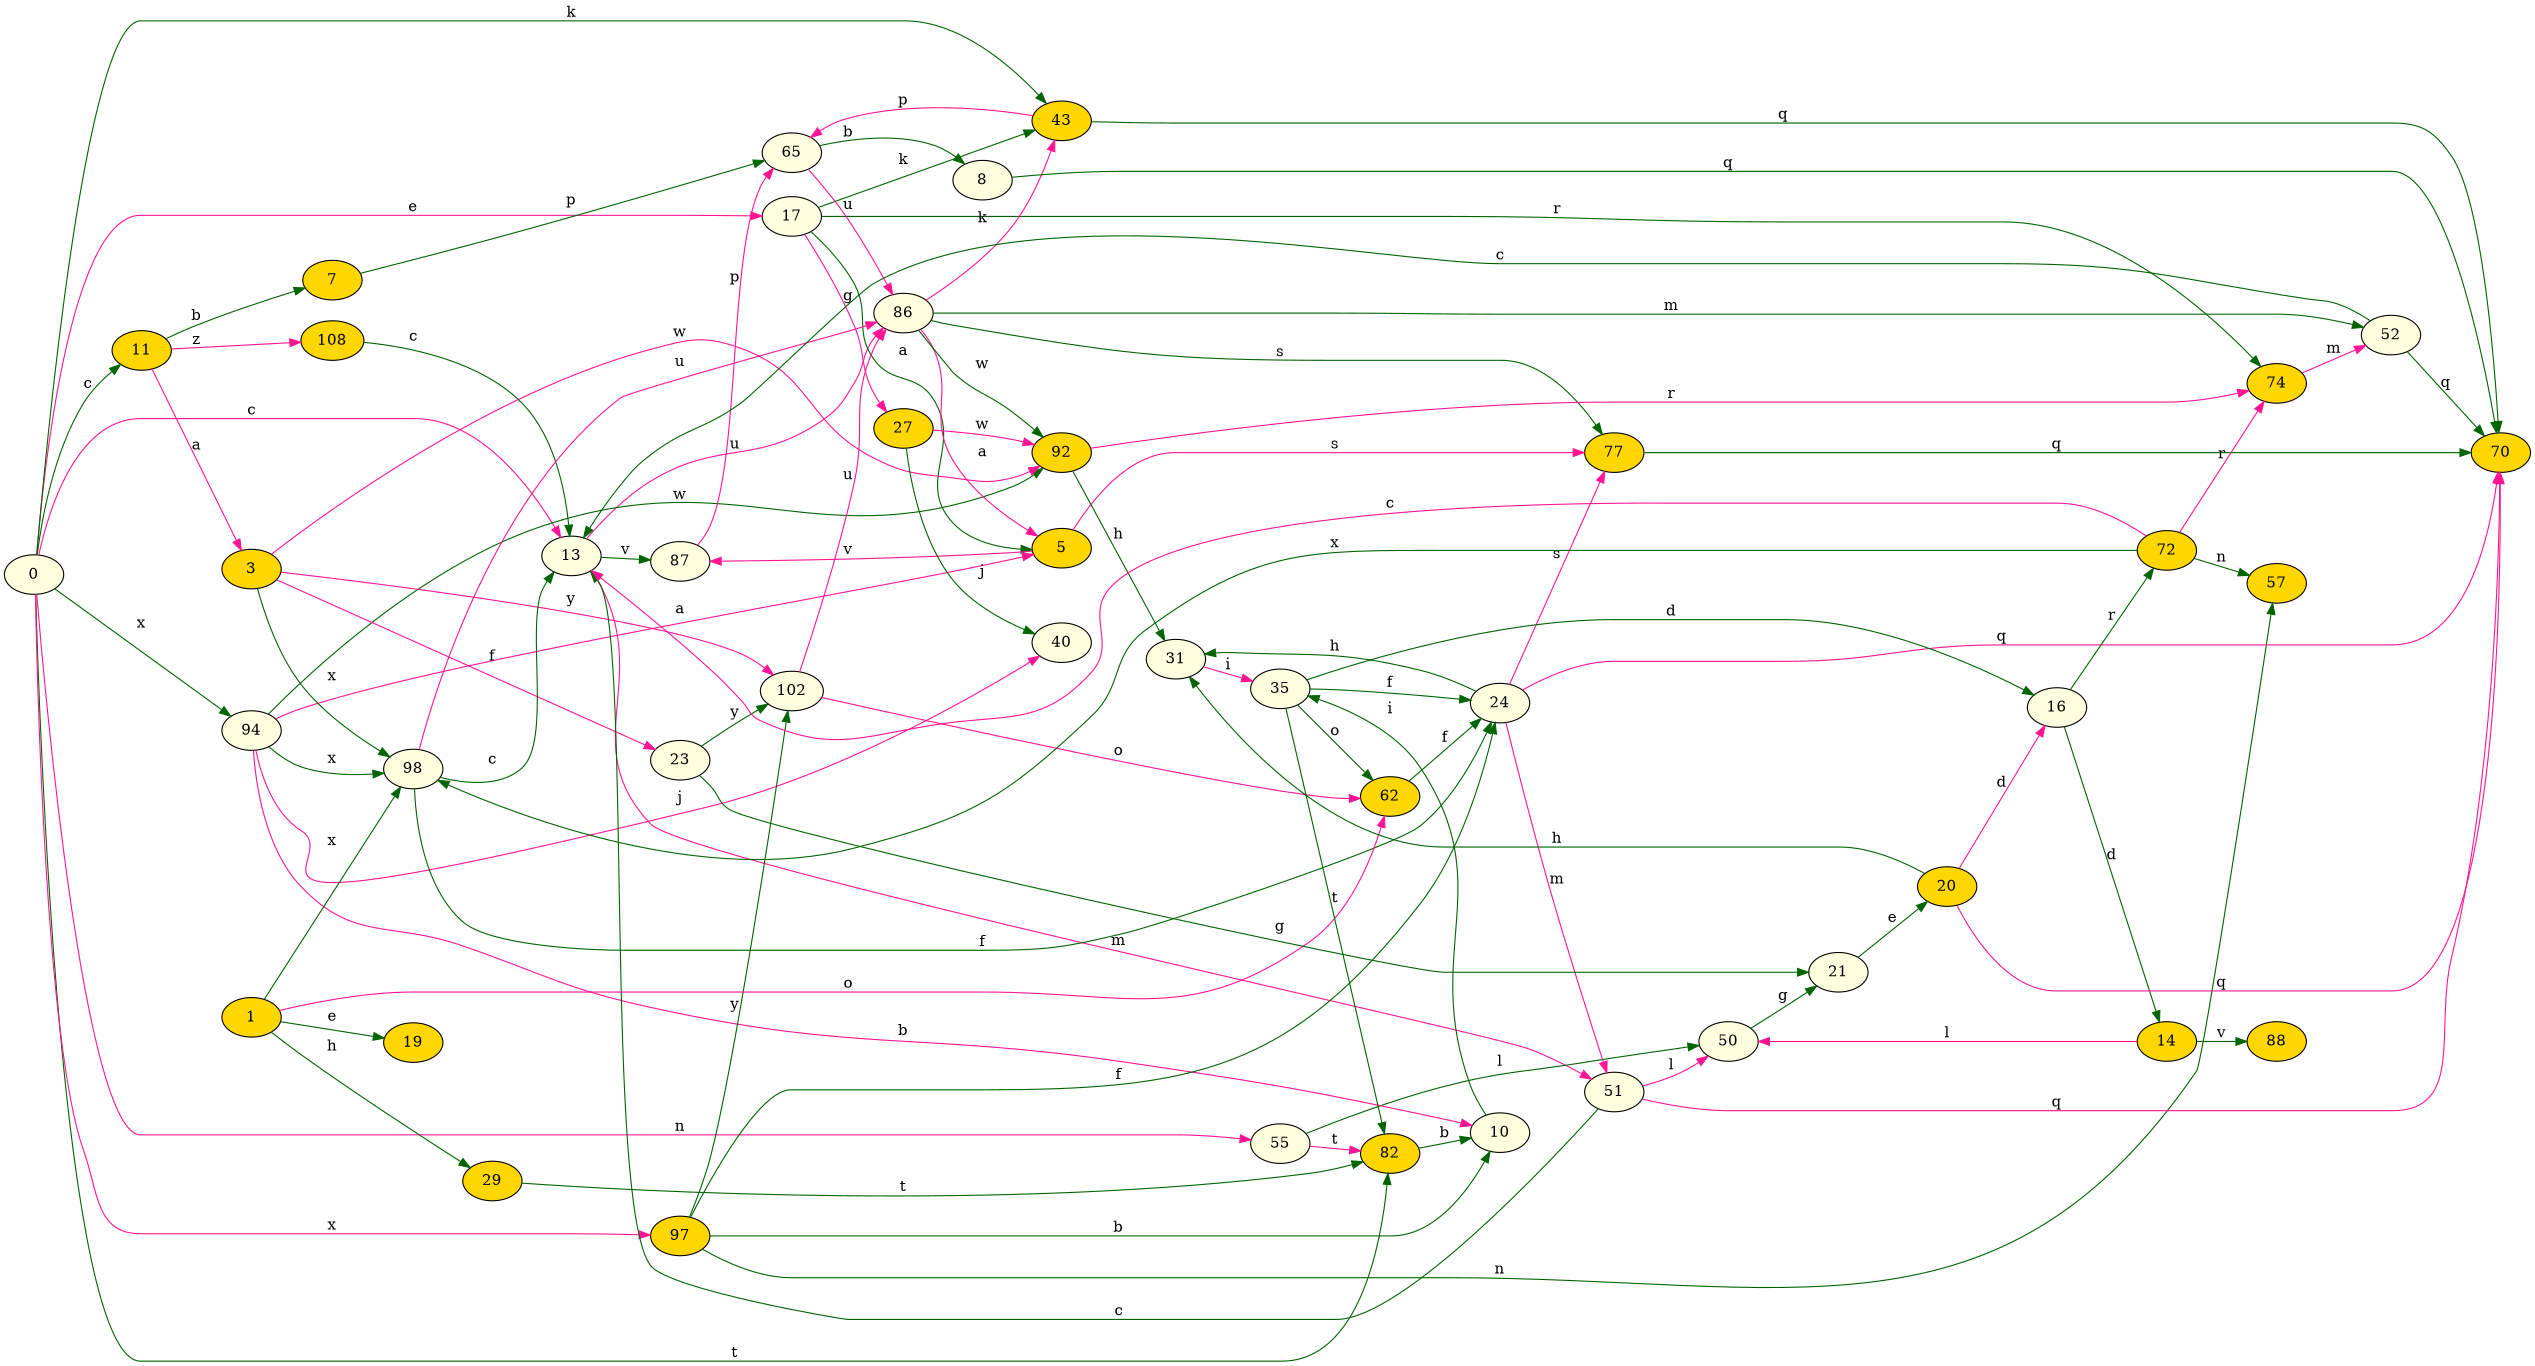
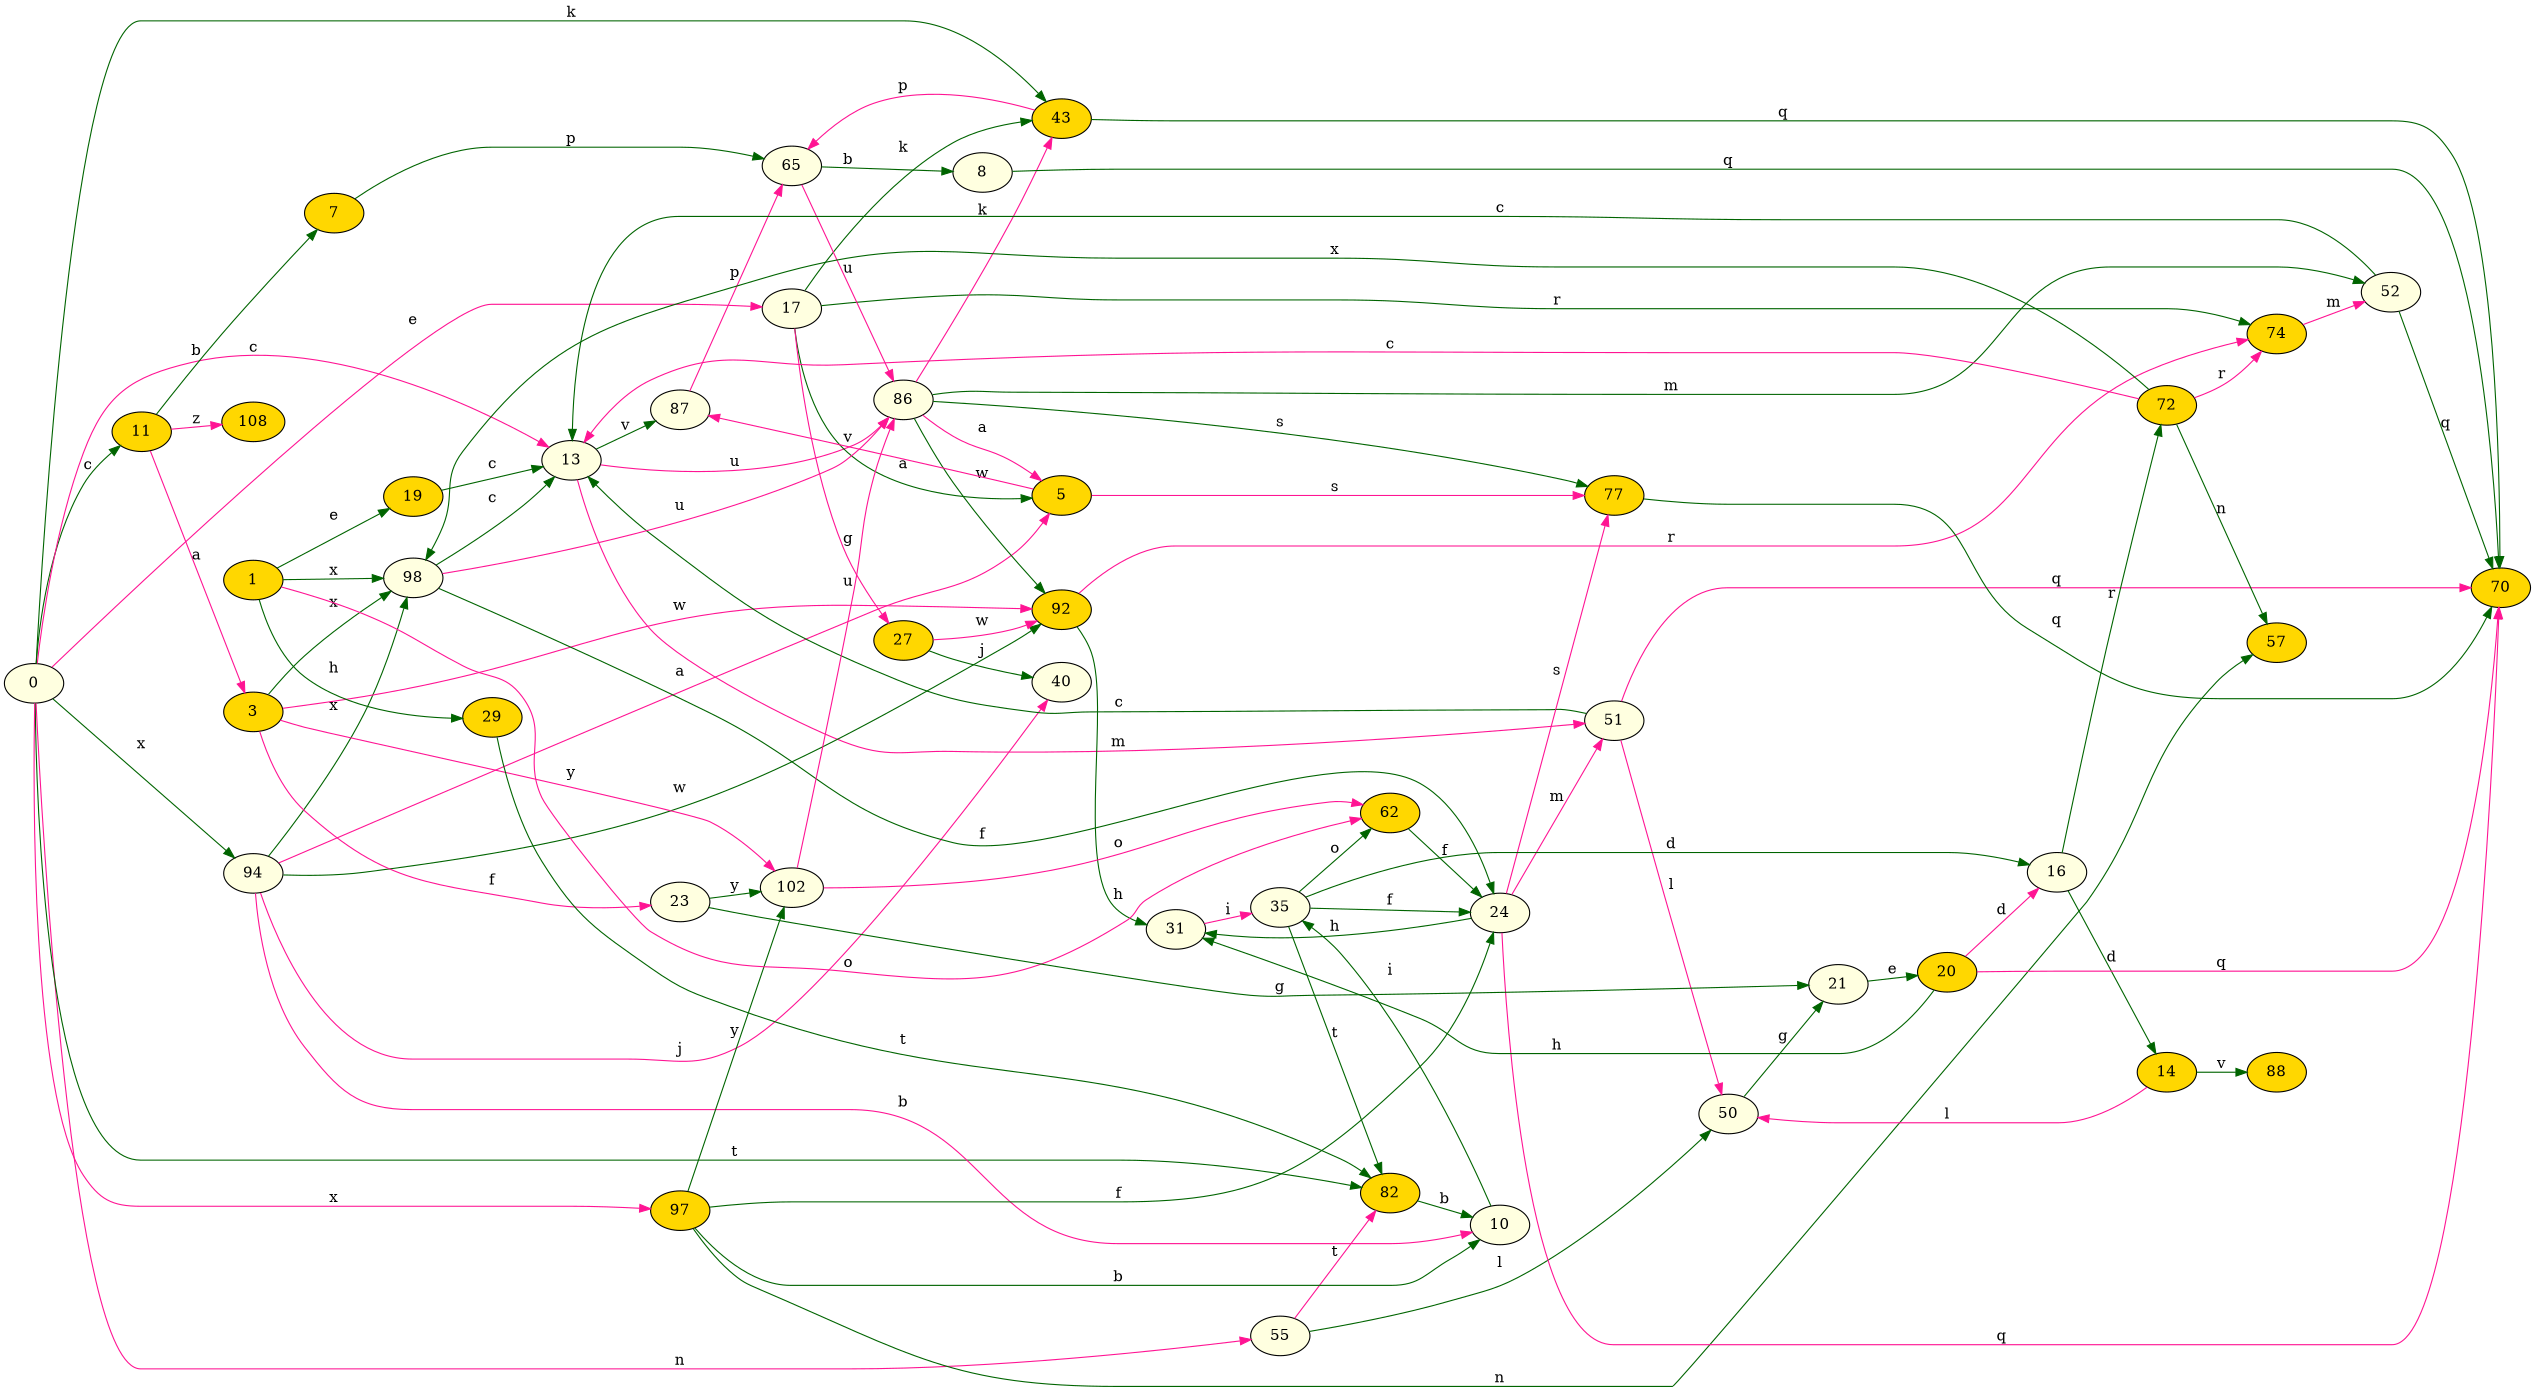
edge "108" -> "13": now "19" -> "13"
